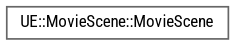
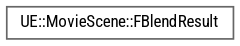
node "UE::MovieScene::MovieScene": label "UE::MovieScene::MovieScene" -> "UE::MovieScene::FBlendResult"
